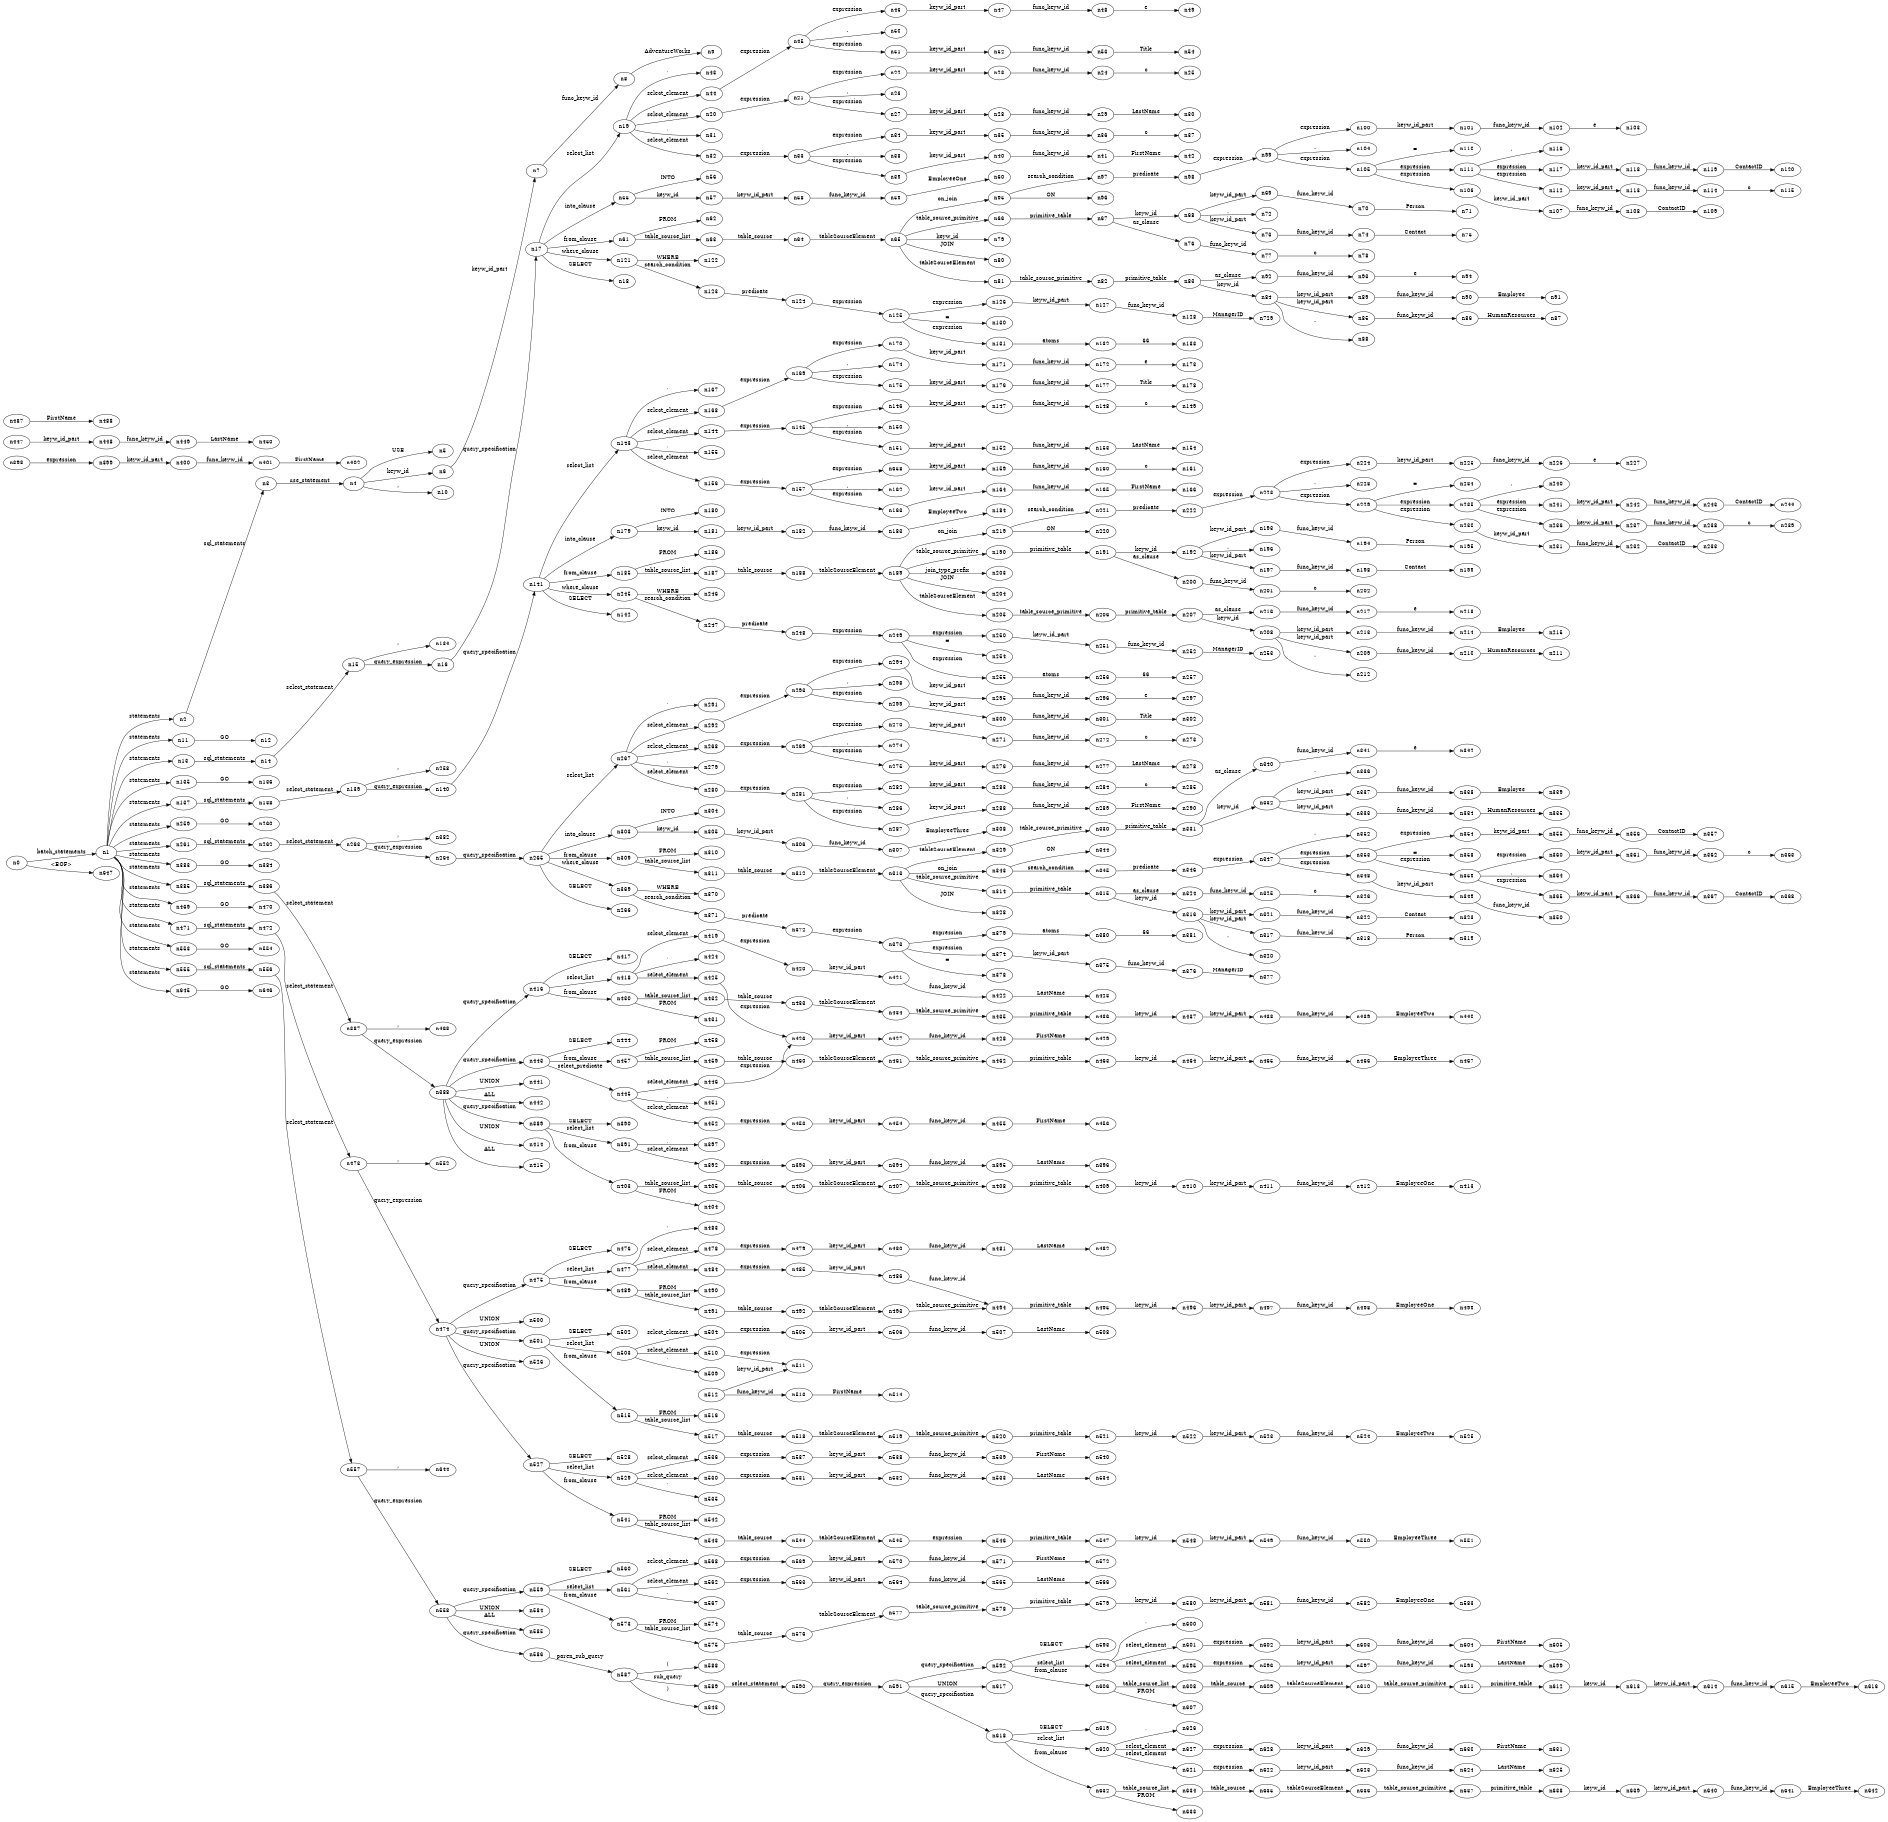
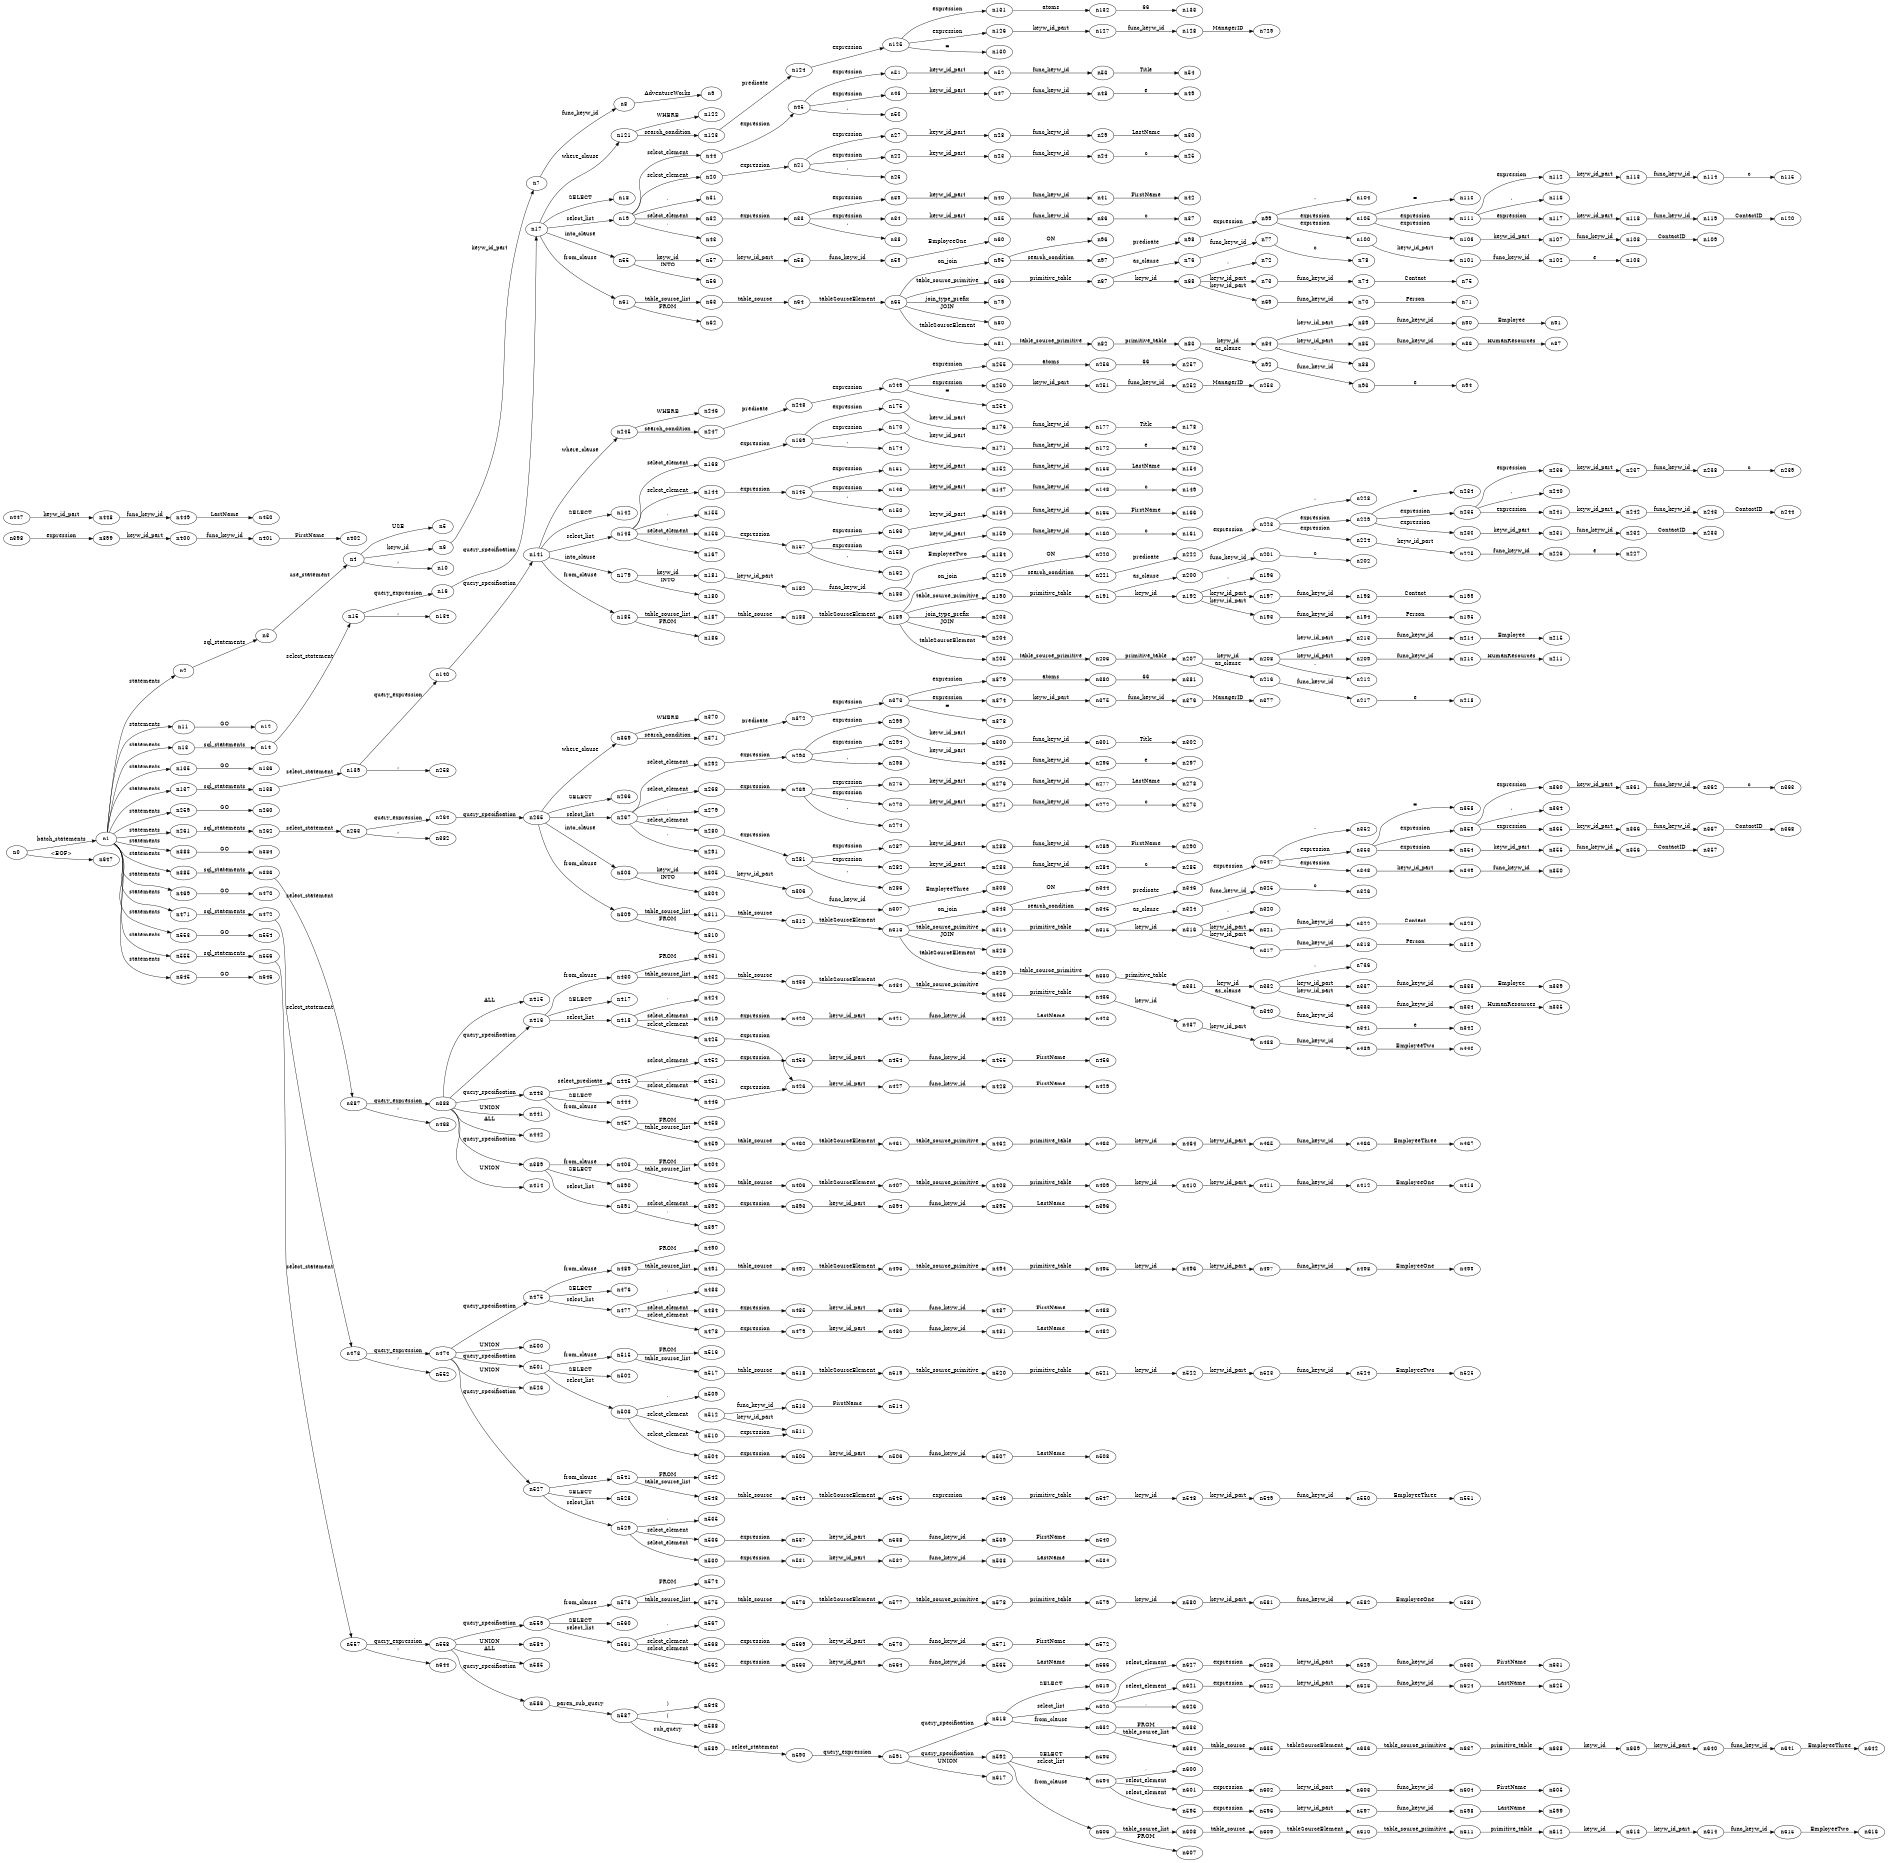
edge "n65" -> "n79": label "keyw_id" -> "join_type_prefix"
node "n658": label "n658" -> "n158"
node "n336": label "n336" -> "n736"
edge "n486" -> "n494": now "n486" -> "n487"
